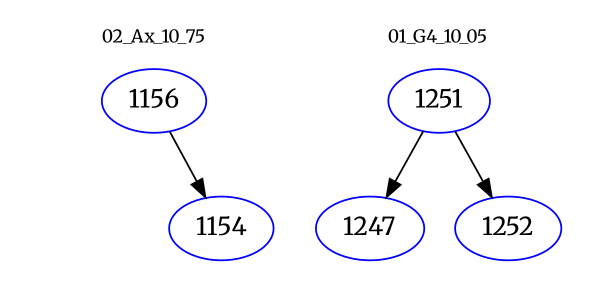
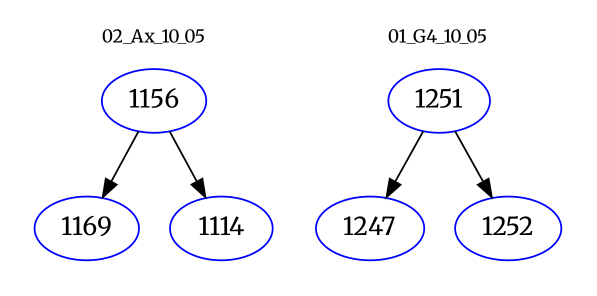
cluster "02_Ax_10_75": label "02_Ax_10_75" -> "02_Ax_10_05"
node "1169": added
node "1154": label "1154" -> "1114"
